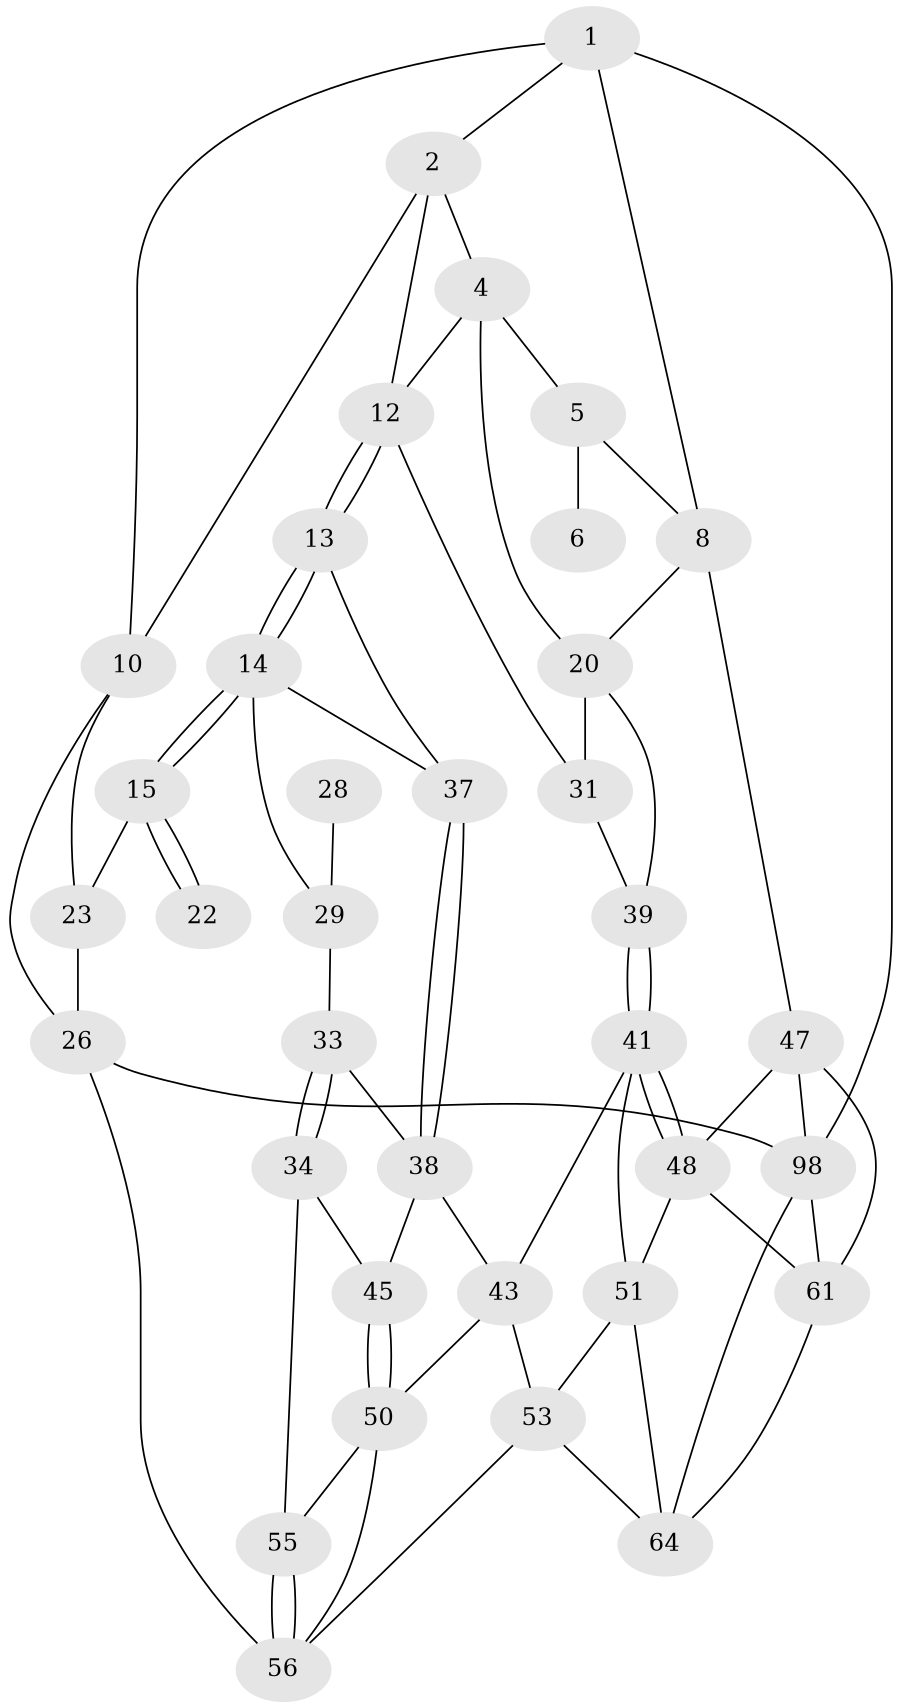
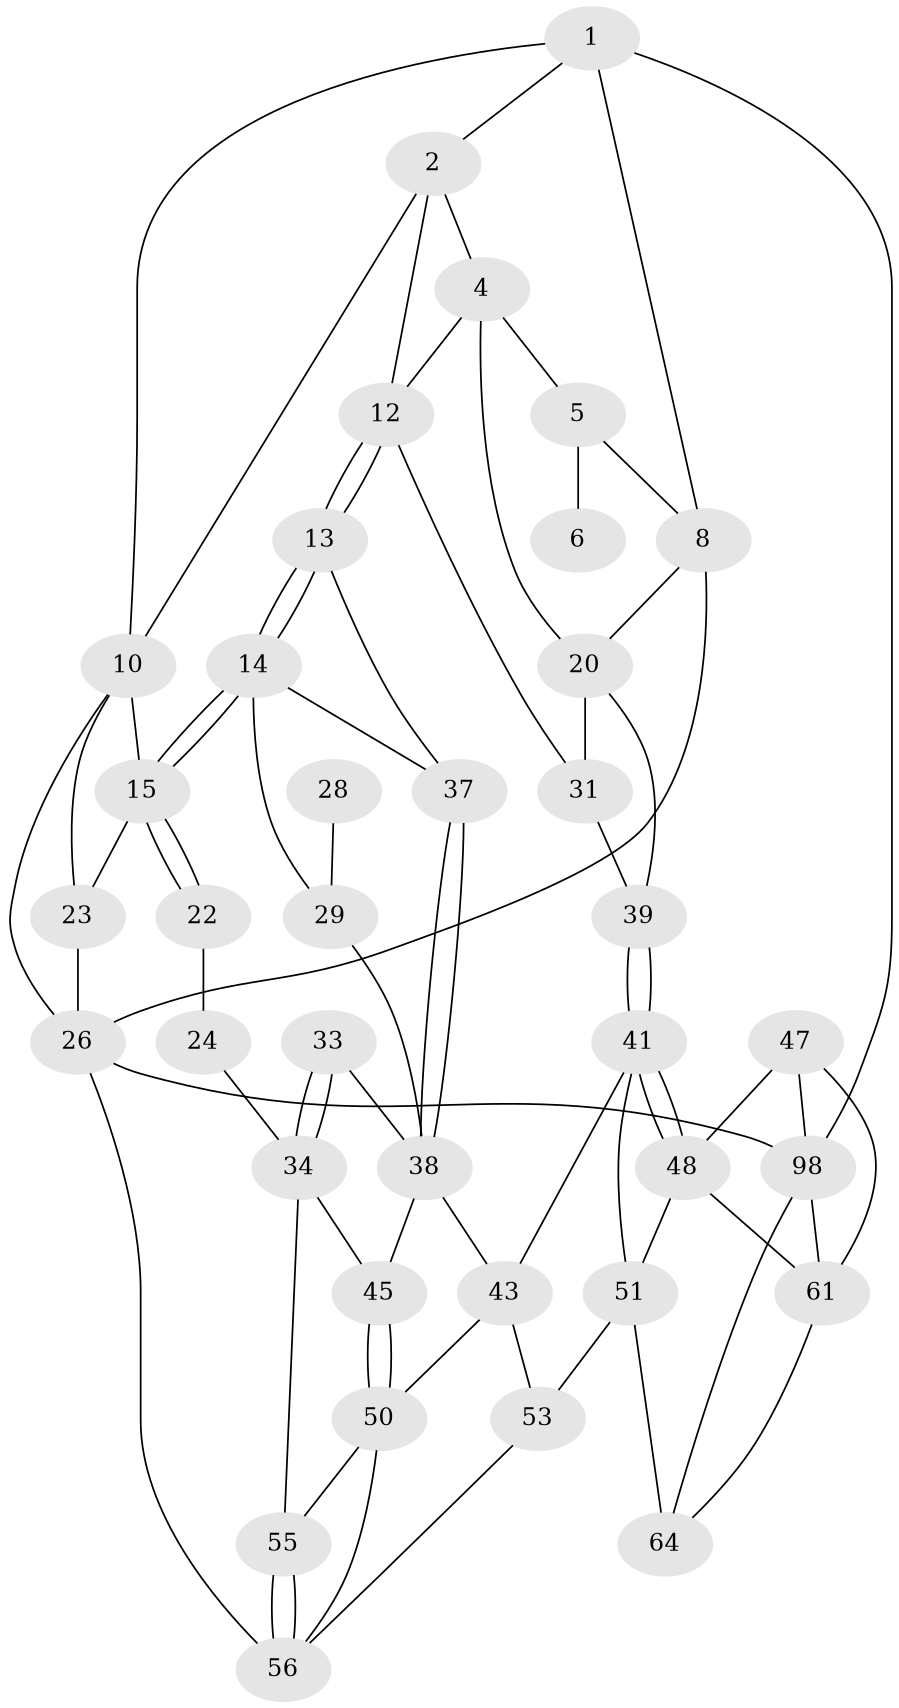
edge "10" -- "15": added
edge "8" -- "47": now "8" -- "26"
edge "29" -- "33": now "29" -- "38"
node "24": added
edge "53" -- "64": removed
